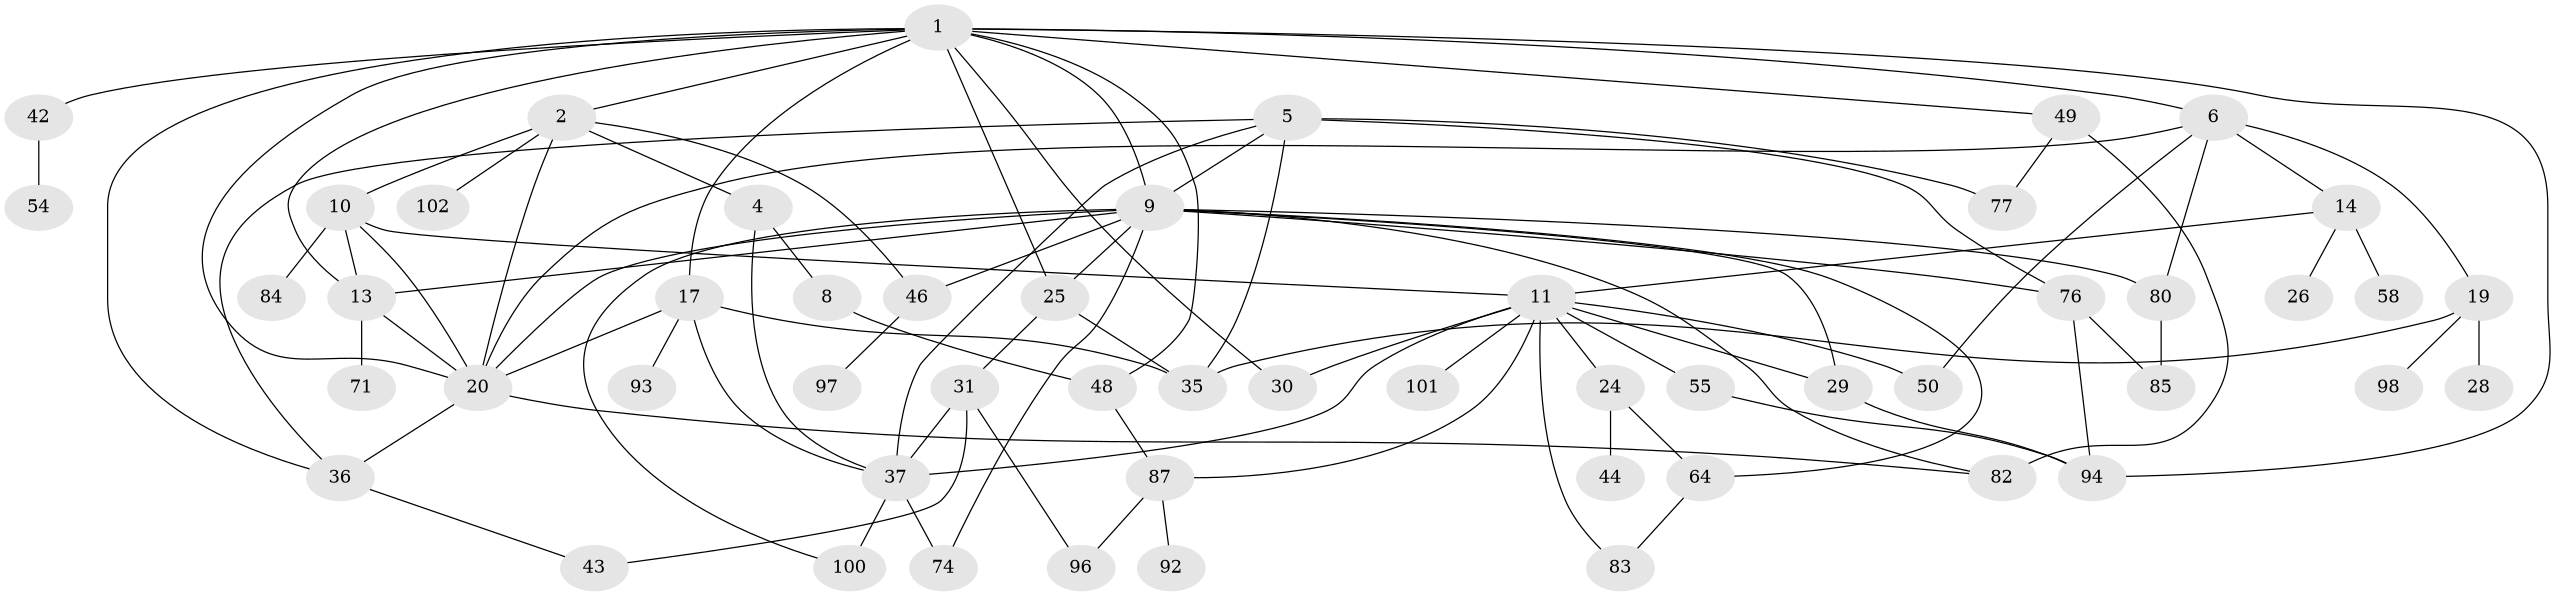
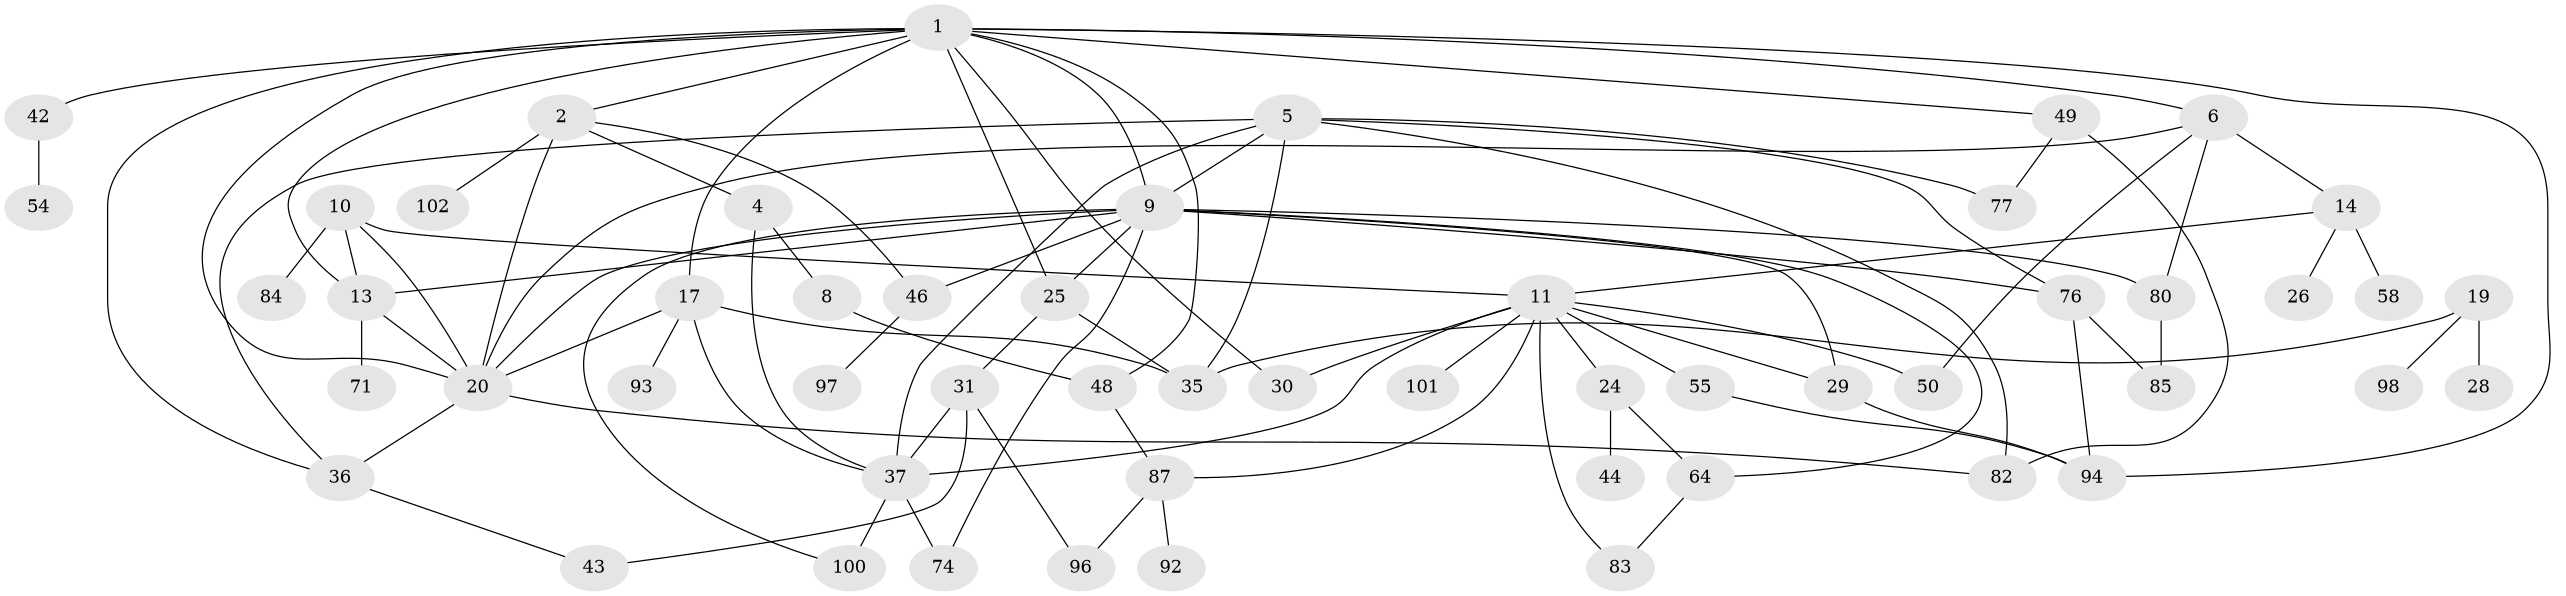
edge "2" -- "10": removed
edge "6" -- "19": removed
edge "9" -- "82": now "5" -- "82"
